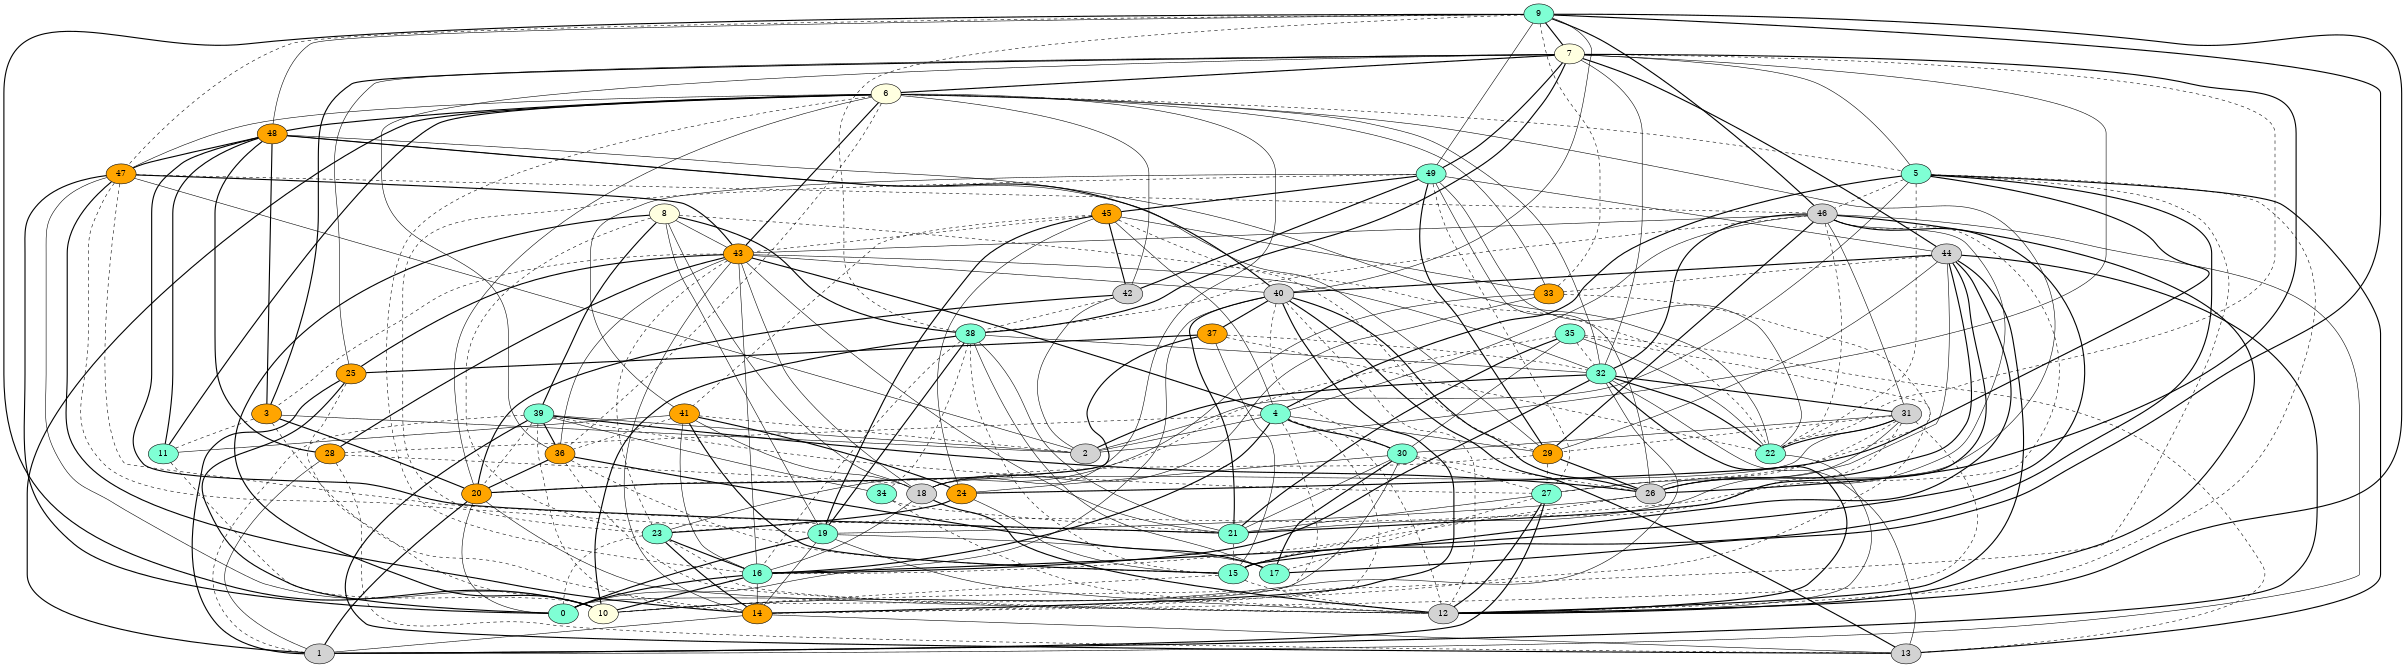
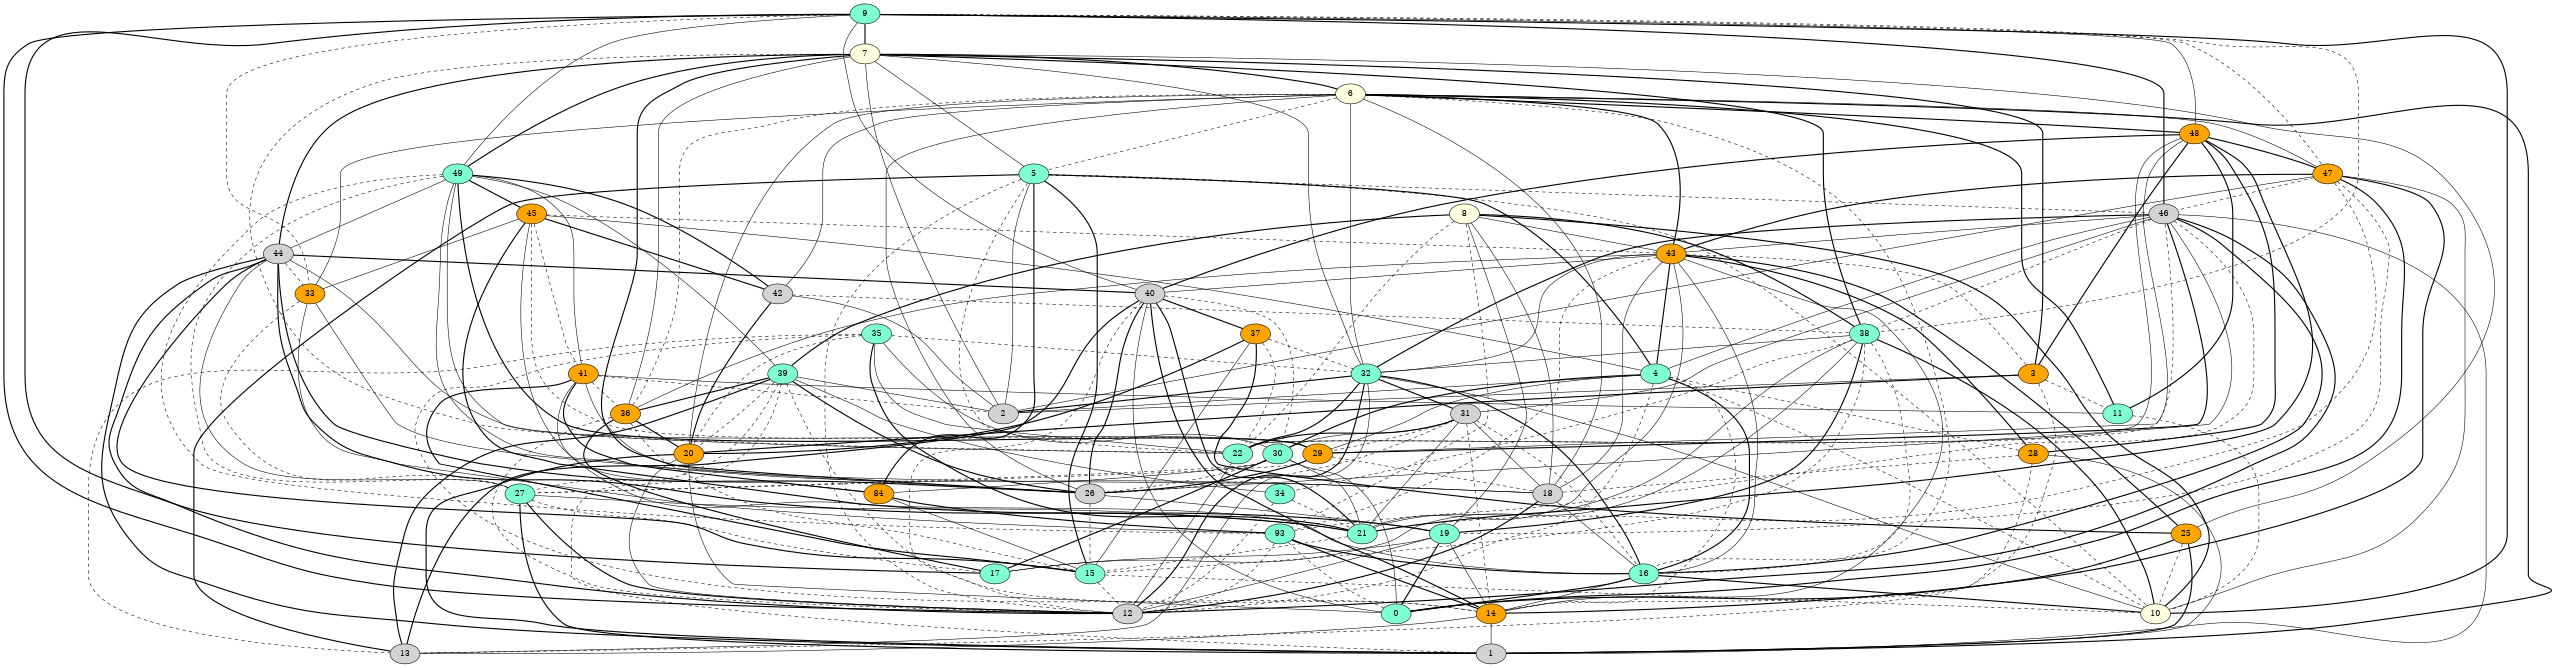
edge "49" -- "39": added
node "24": label "24" -> "84"
node "23": label "23" -> "93"
